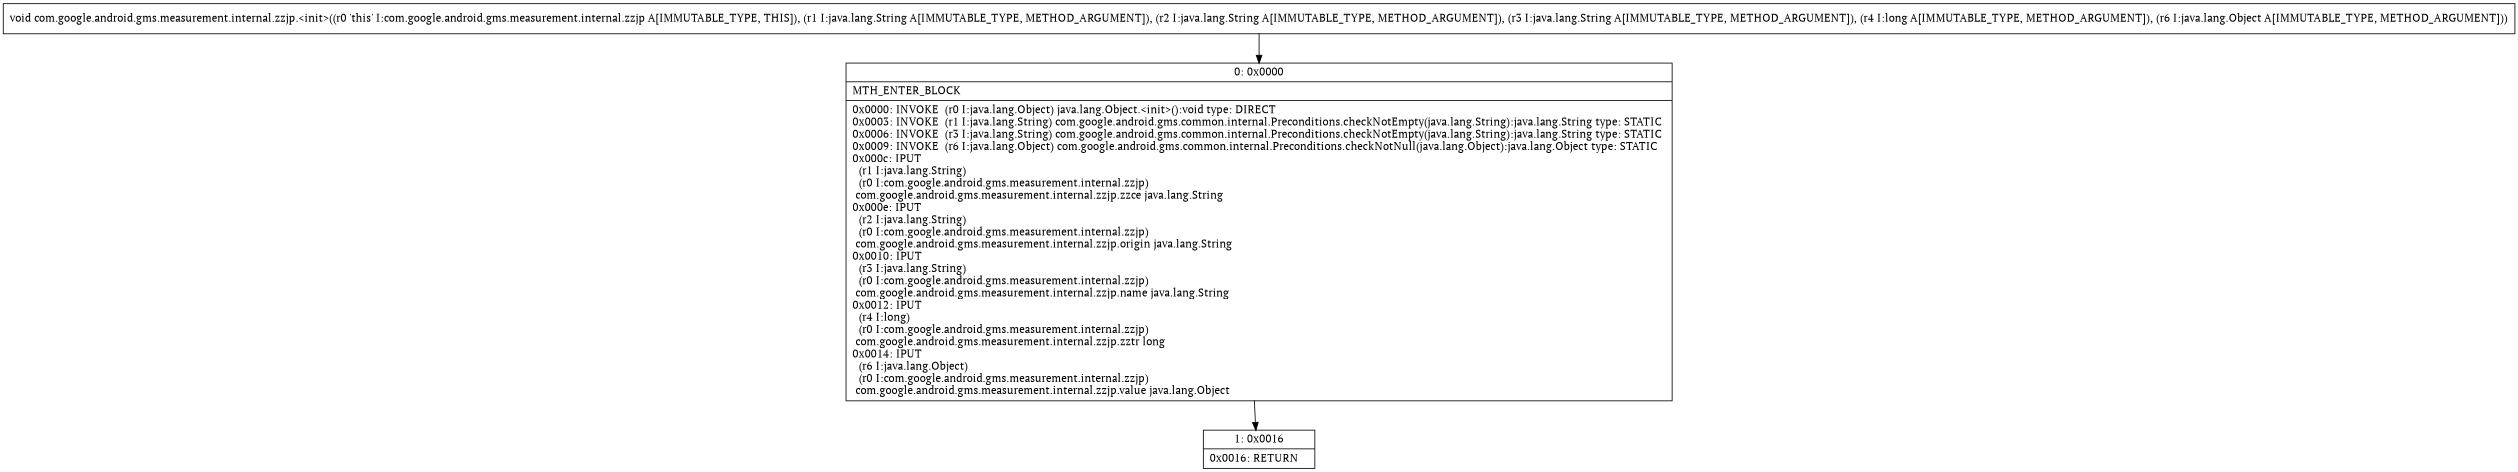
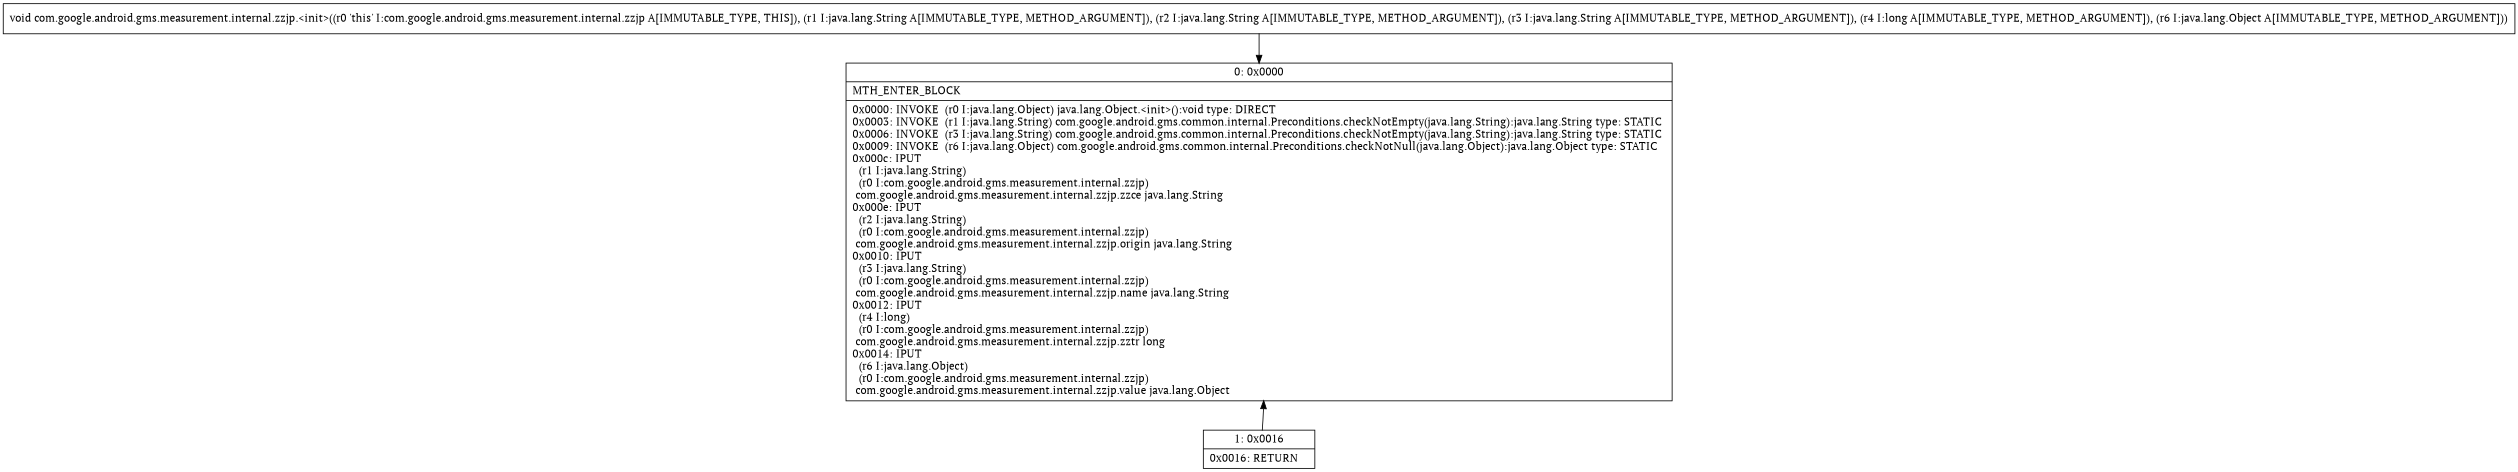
edge "0: 0x0000" -> "1: 0x0016": reversed
